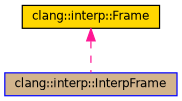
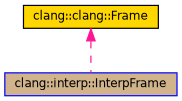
node "clang::interp::Frame": label "clang::interp::Frame" -> "clang::clang::Frame"
